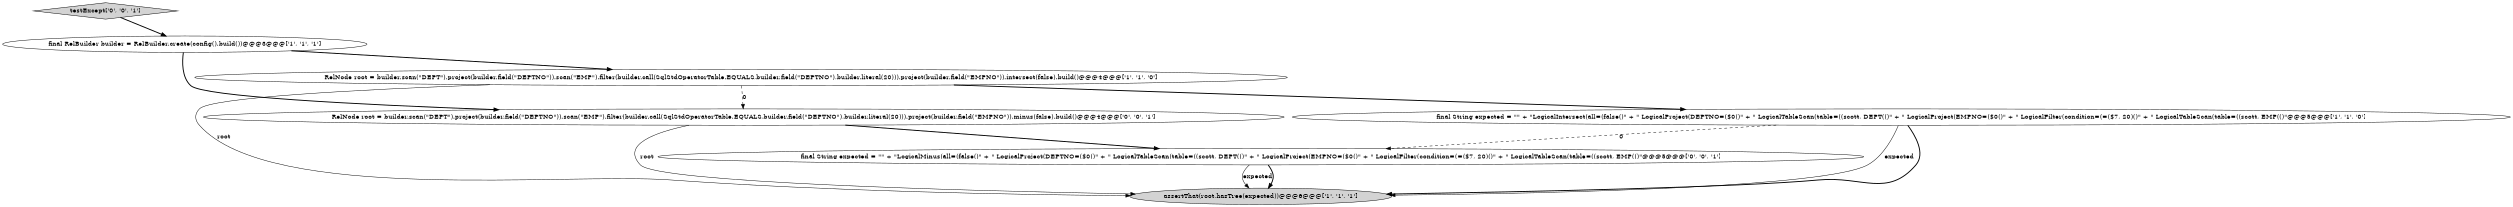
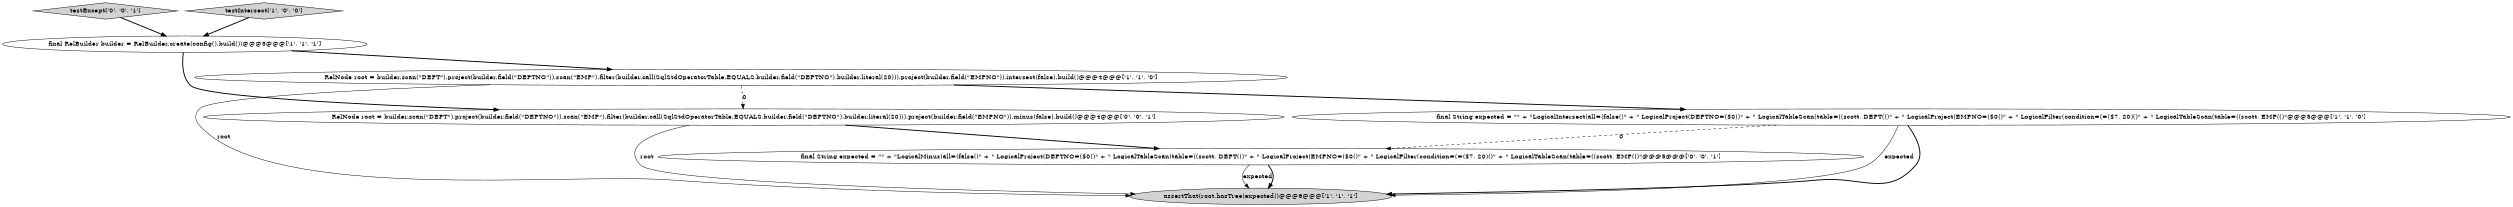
node "testIntersect['1', '0', '0']": added
